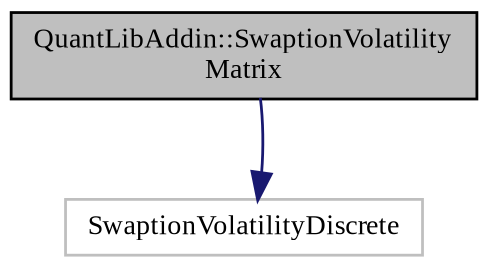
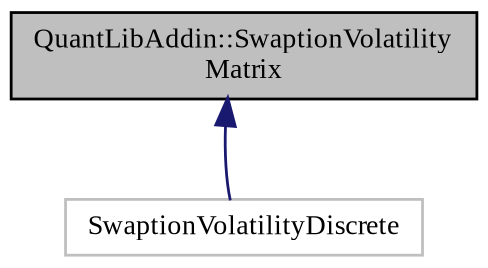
edge "QuantLibAddin::SwaptionVolatility Matrix" -> "SwaptionVolatilityDiscrete": reversed
